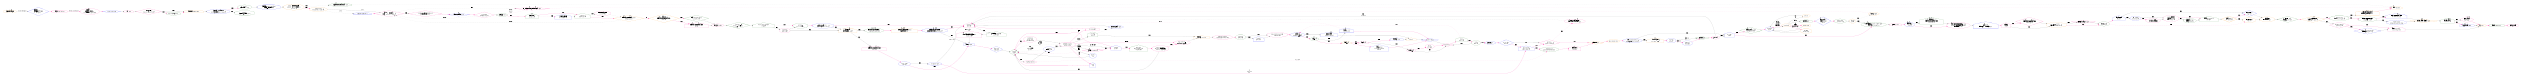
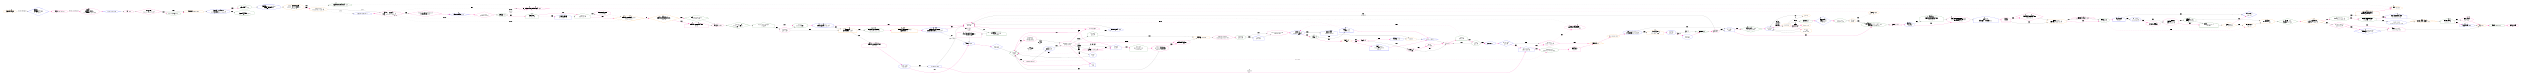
edge "0x10000에 커널 로드" -> "CD boot emulation 중지": now "second영역을 heap으로 설정" -> "CD boot emulation 중지"
